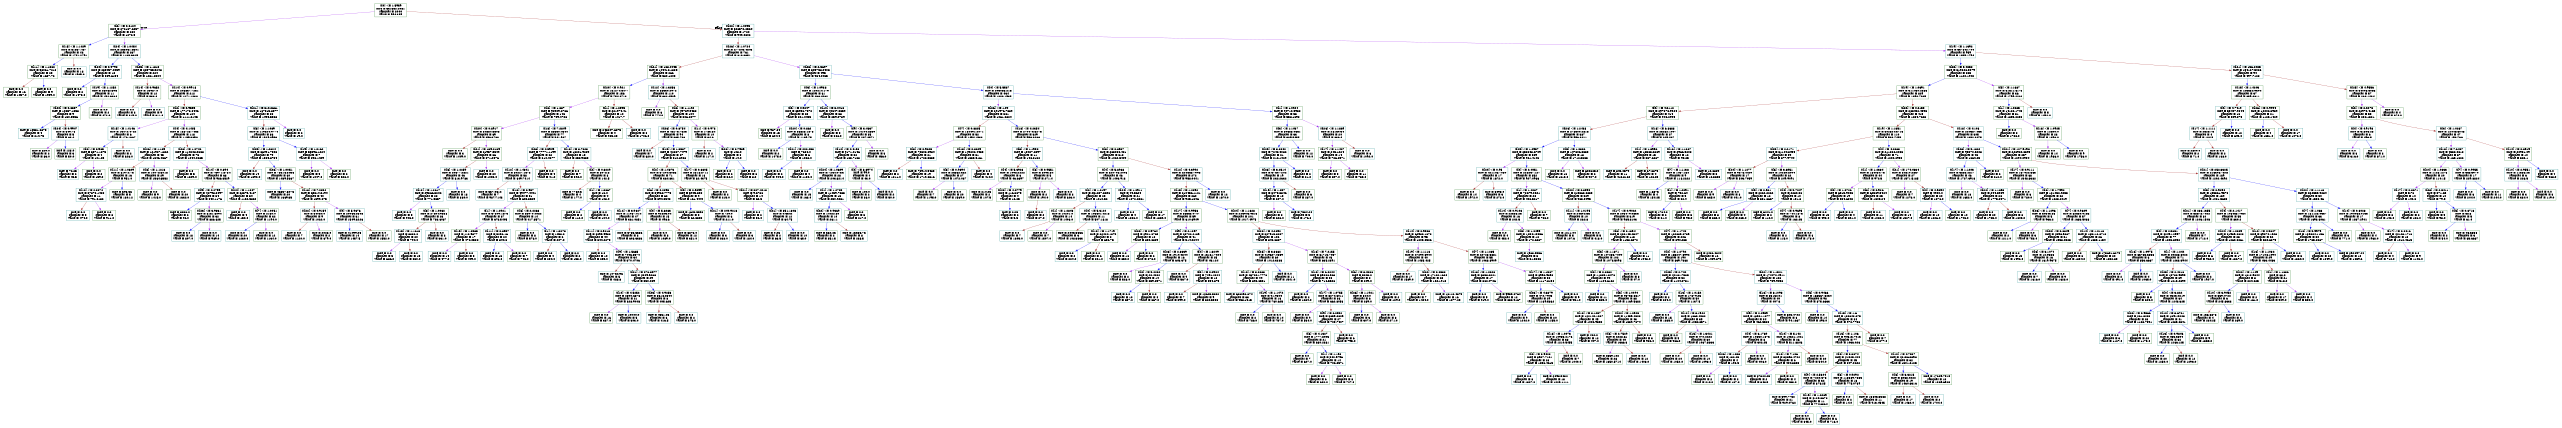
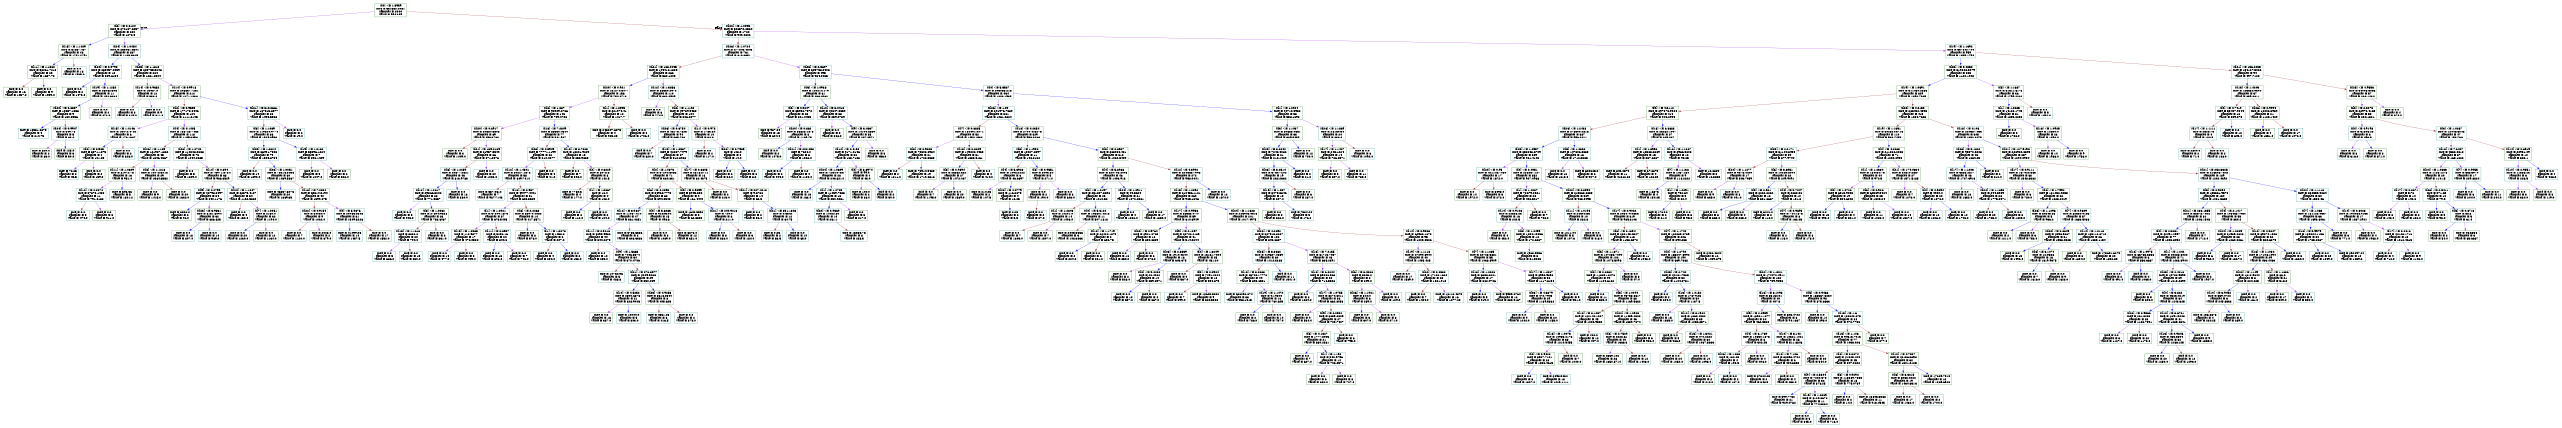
node "mse = 552.25 samples = 2 value = 351.5": removed
